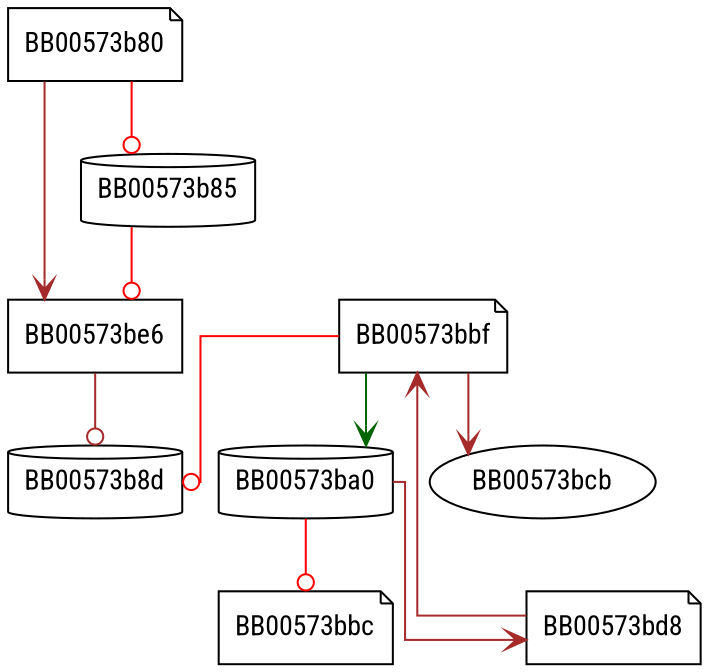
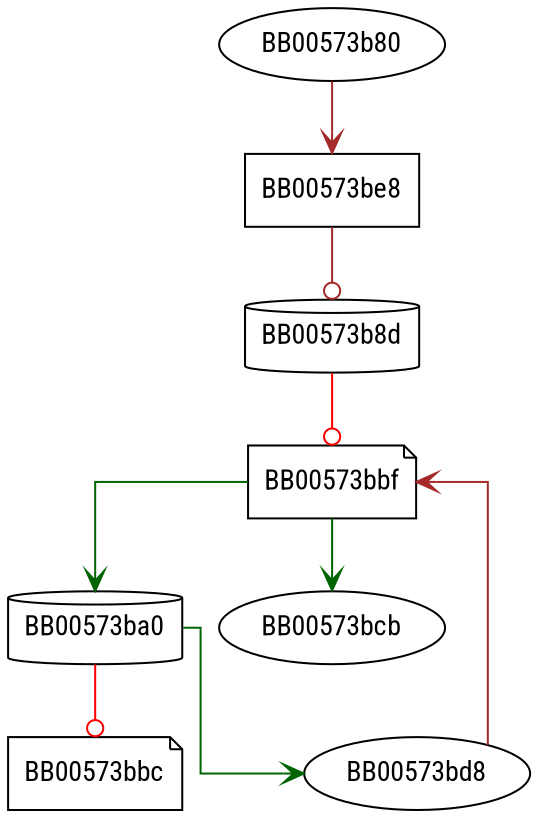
node "BB00573b80": shape note -> ellipse
node "BB00573b85": removed
node "BB00573be6": label "BB00573be6" -> "BB00573be8"
edge "BB00573bbf" -> "BB00573b8d": reversed
edge "BB00573bbf" -> "BB00573bcb": color brown -> darkgreen
edge "BB00573ba0" -> "BB00573bd8": color brown -> darkgreen
node "BB00573bd8": shape note -> ellipse
